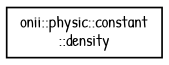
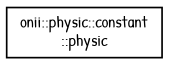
node "onii::physic::constant ::density": label "onii::physic::constant ::density" -> "onii::physic::constant ::physic"
